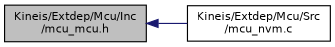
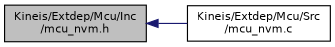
node "Kineis/Extdep/Mcu/Inc /mcu_mcu.h": label "Kineis/Extdep/Mcu/Inc /mcu_mcu.h" -> "Kineis/Extdep/Mcu/Inc /mcu_nvm.h"
